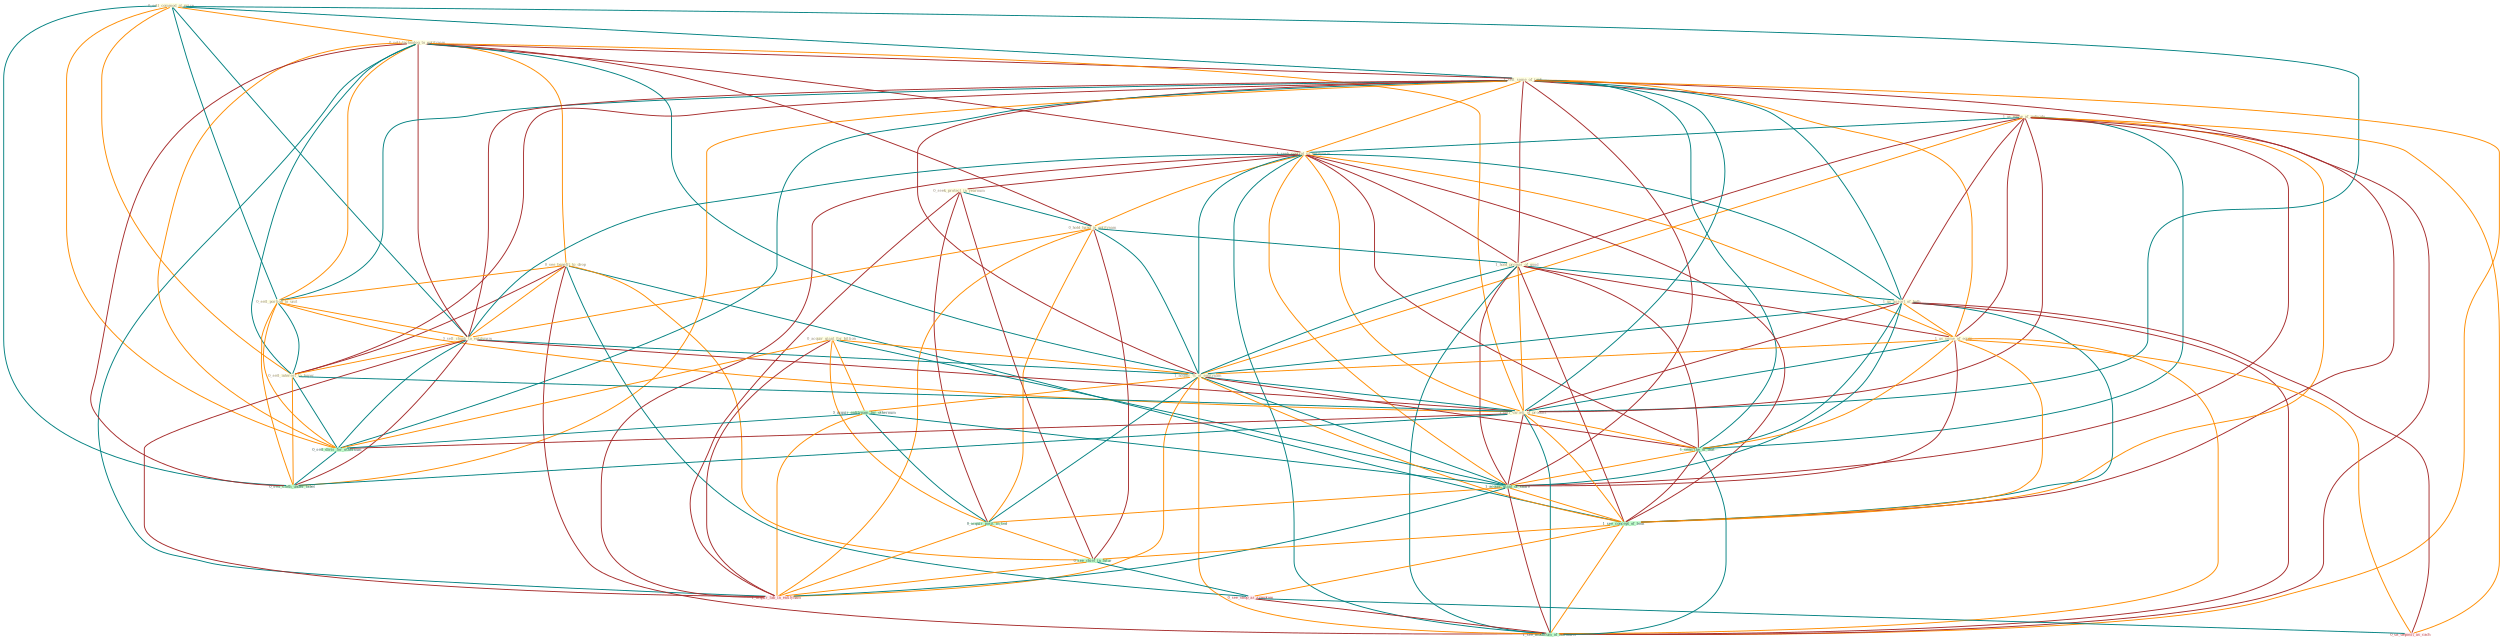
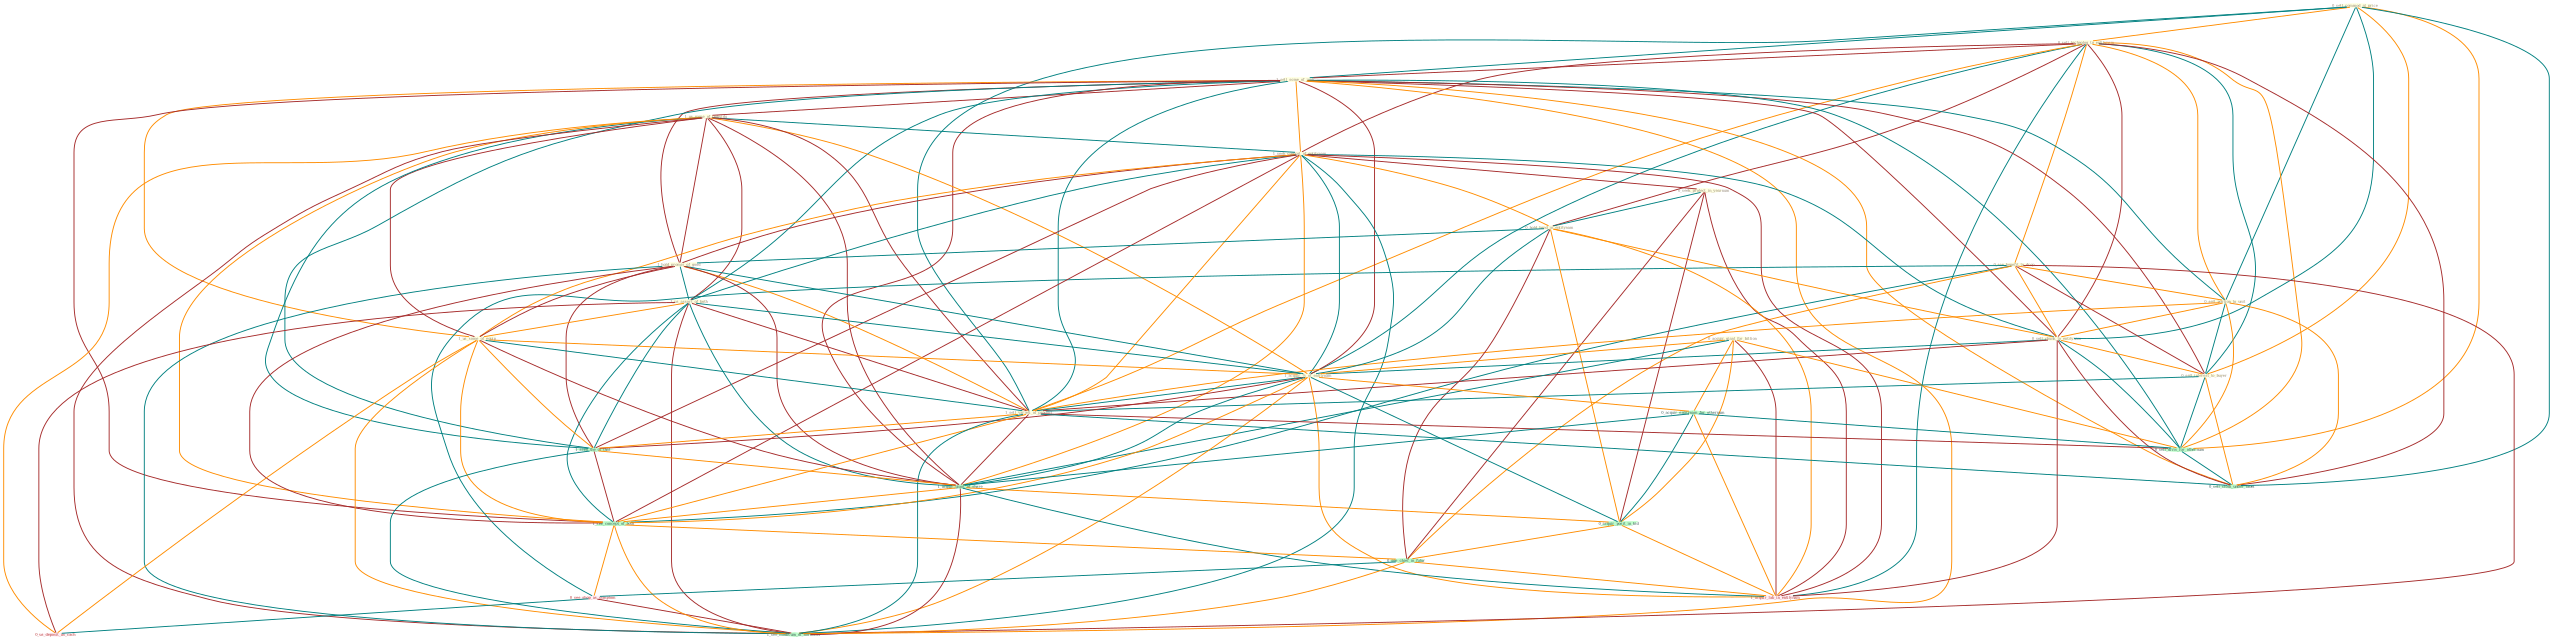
node "0_acquir_posit_in_bid": shape diamond -> parallelogram
edge "0_see_chief_in_futur" -- "1_see_modicum_of_normalci": added
